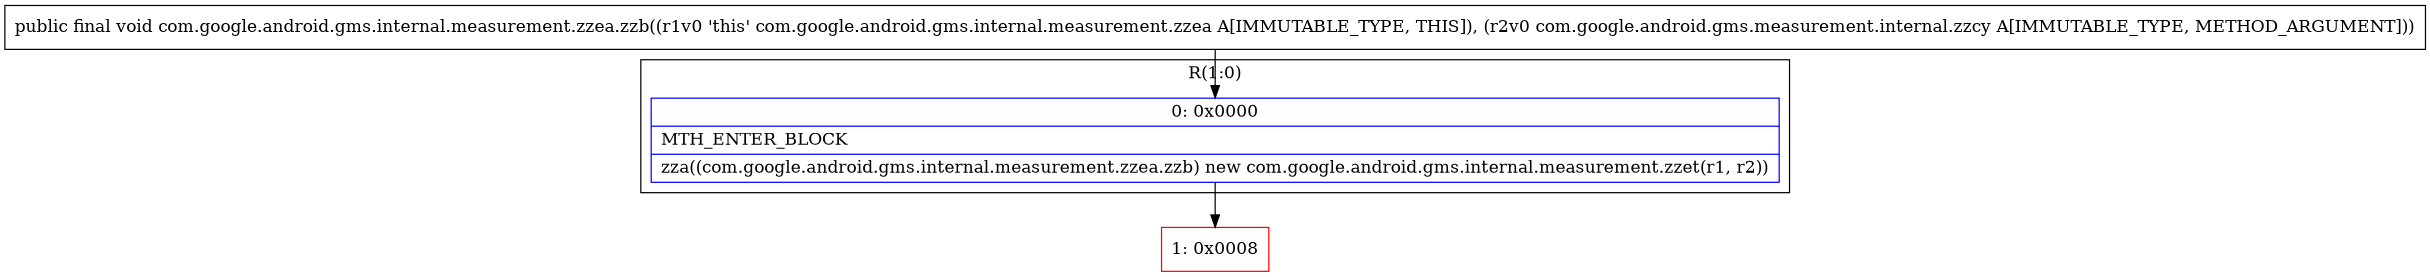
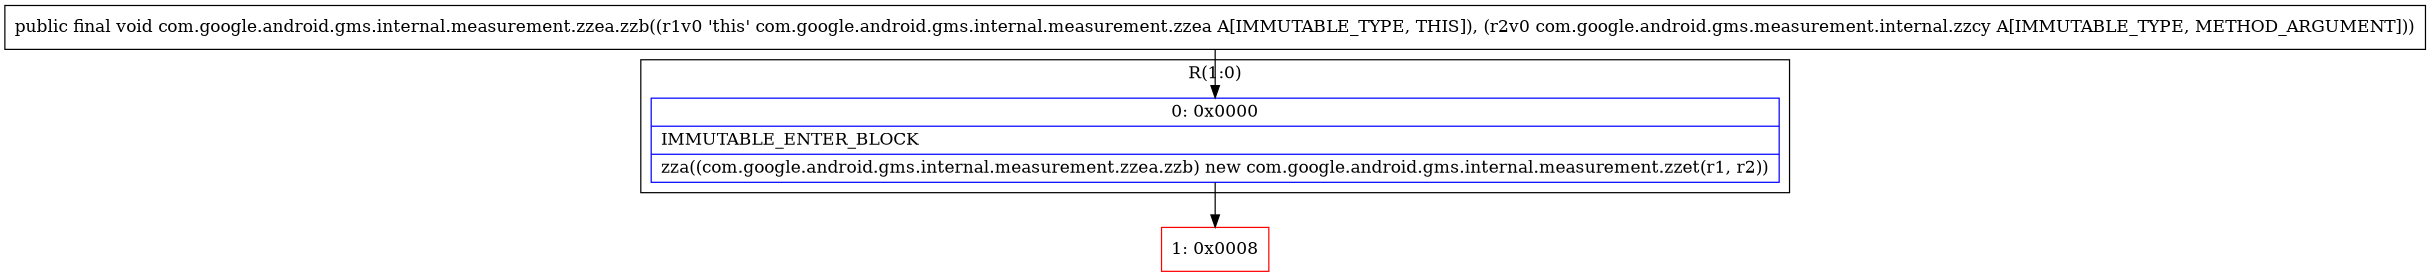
node "0: 0x0000": text "MTH_ENTER_BLOCK" -> "IMMUTABLE_ENTER_BLOCK"
